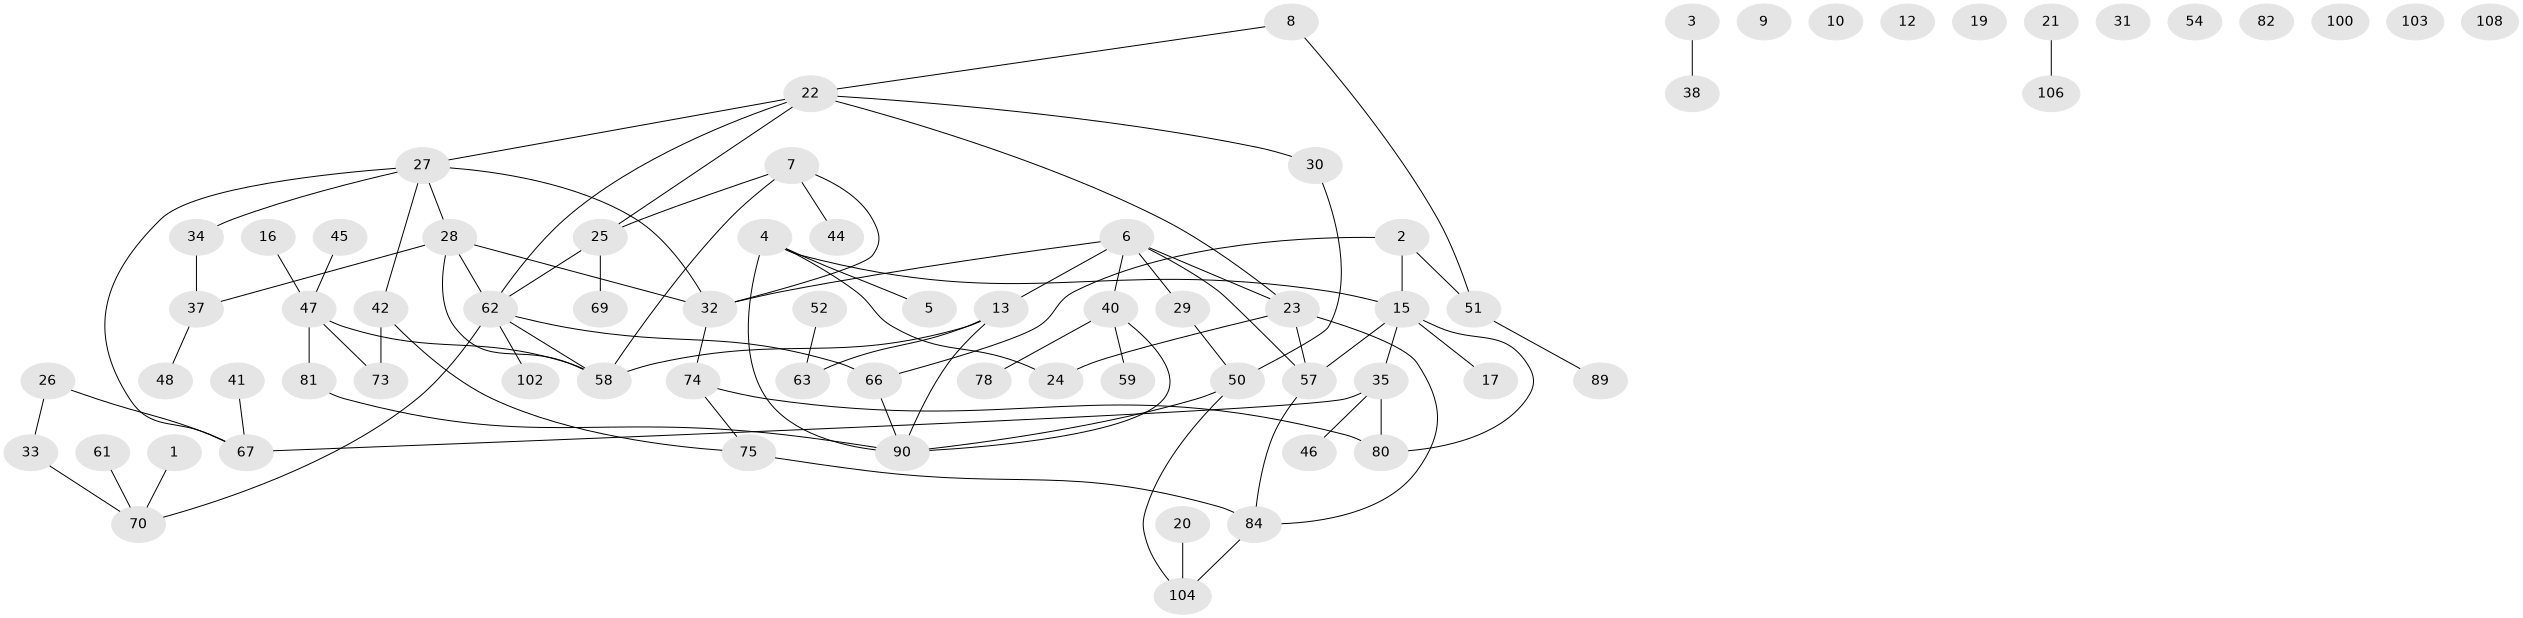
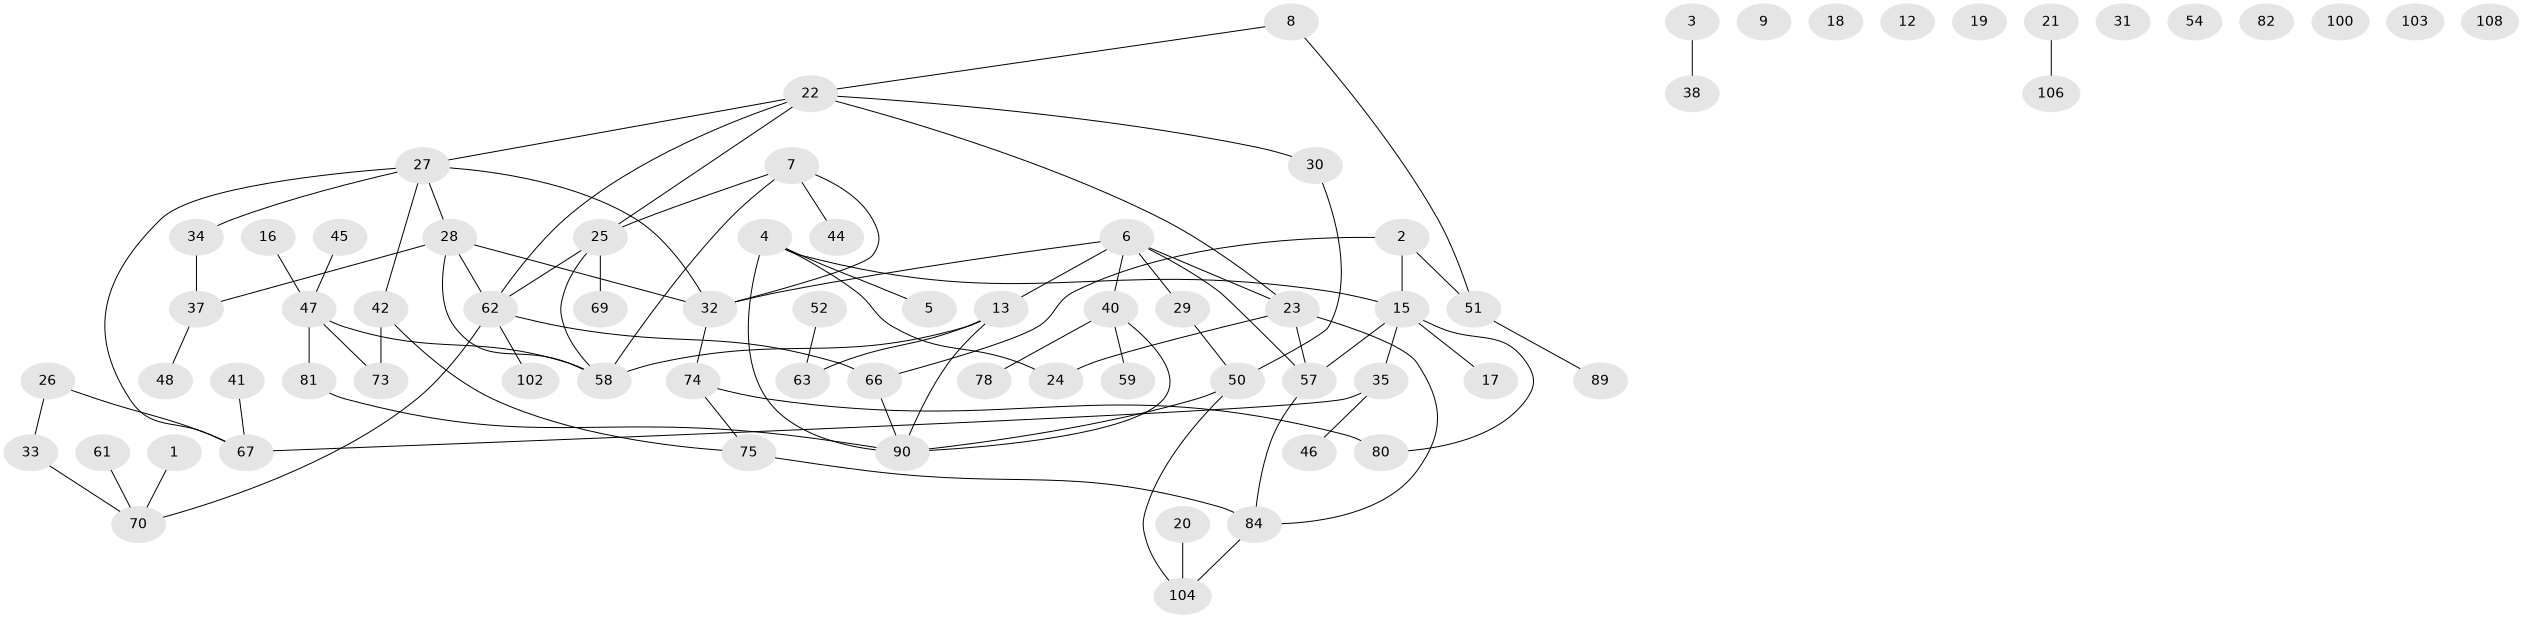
node "10": label "10" -> "18"
edge "62" -- "58": now "25" -- "58"
edge "35" -- "80": removed
